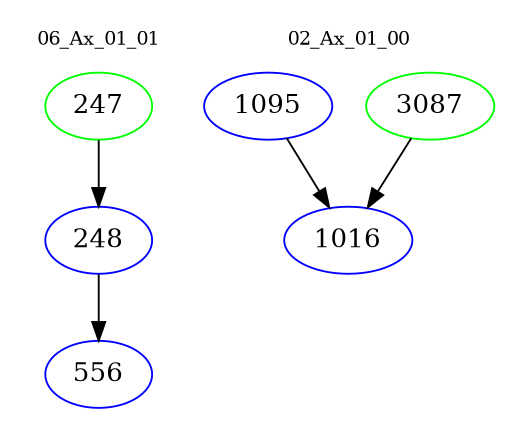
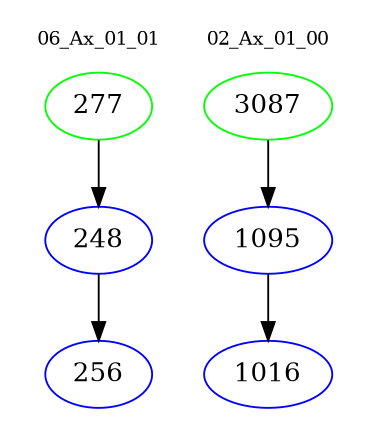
node "247": label "247" -> "277"
edge "3087" -> "1016": now "3087" -> "1095"
node "556": label "556" -> "256"
